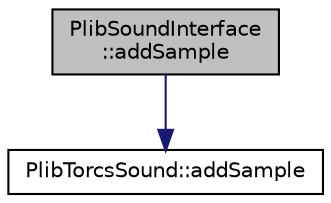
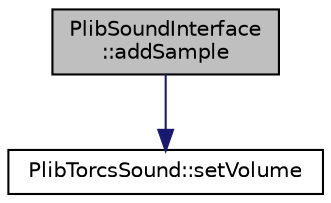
node "PlibTorcsSound::addSample": label "PlibTorcsSound::addSample" -> "PlibTorcsSound::setVolume"
